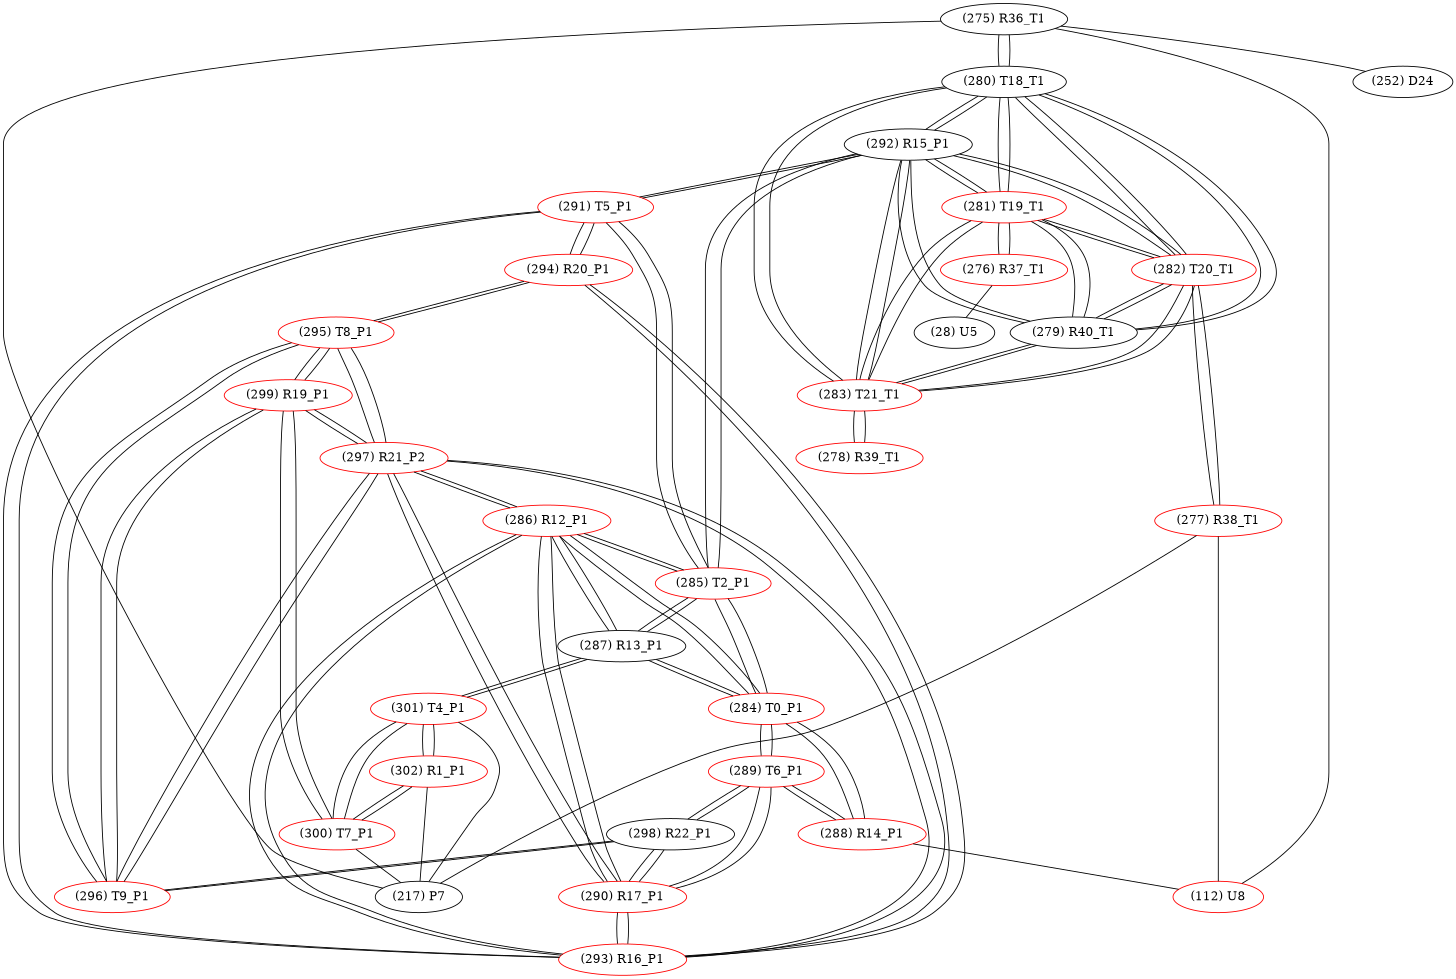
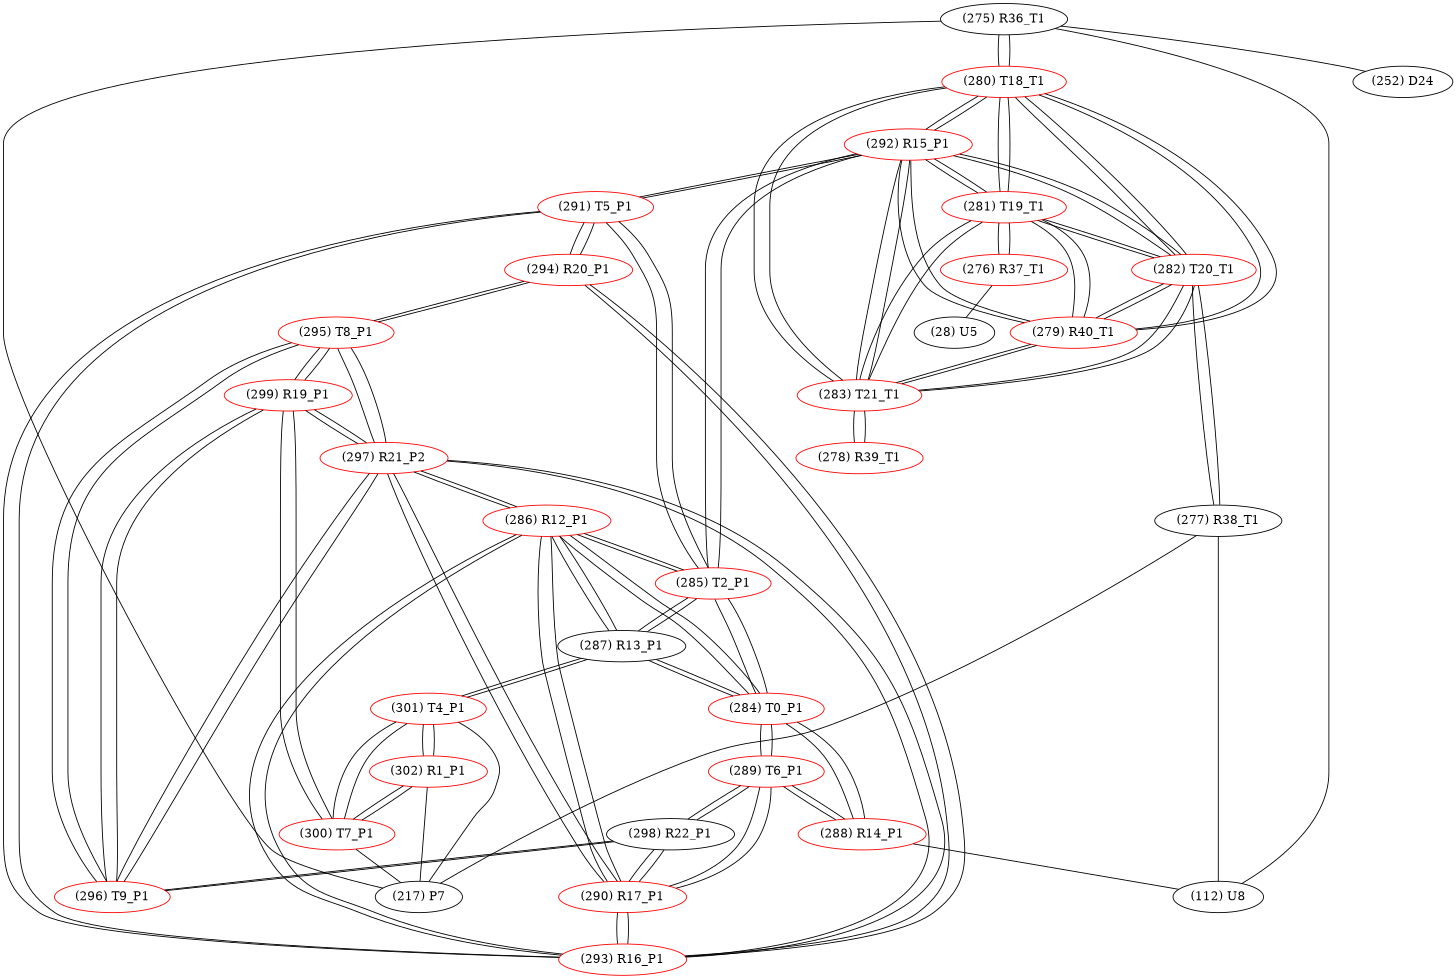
node "(280) T18_T1": color black -> red
node "(292) R15_P1": color black -> red
node "(279) R40_T1": color black -> red
node "(277) R38_T1": color red -> black
node "(112) U8": color red -> black
